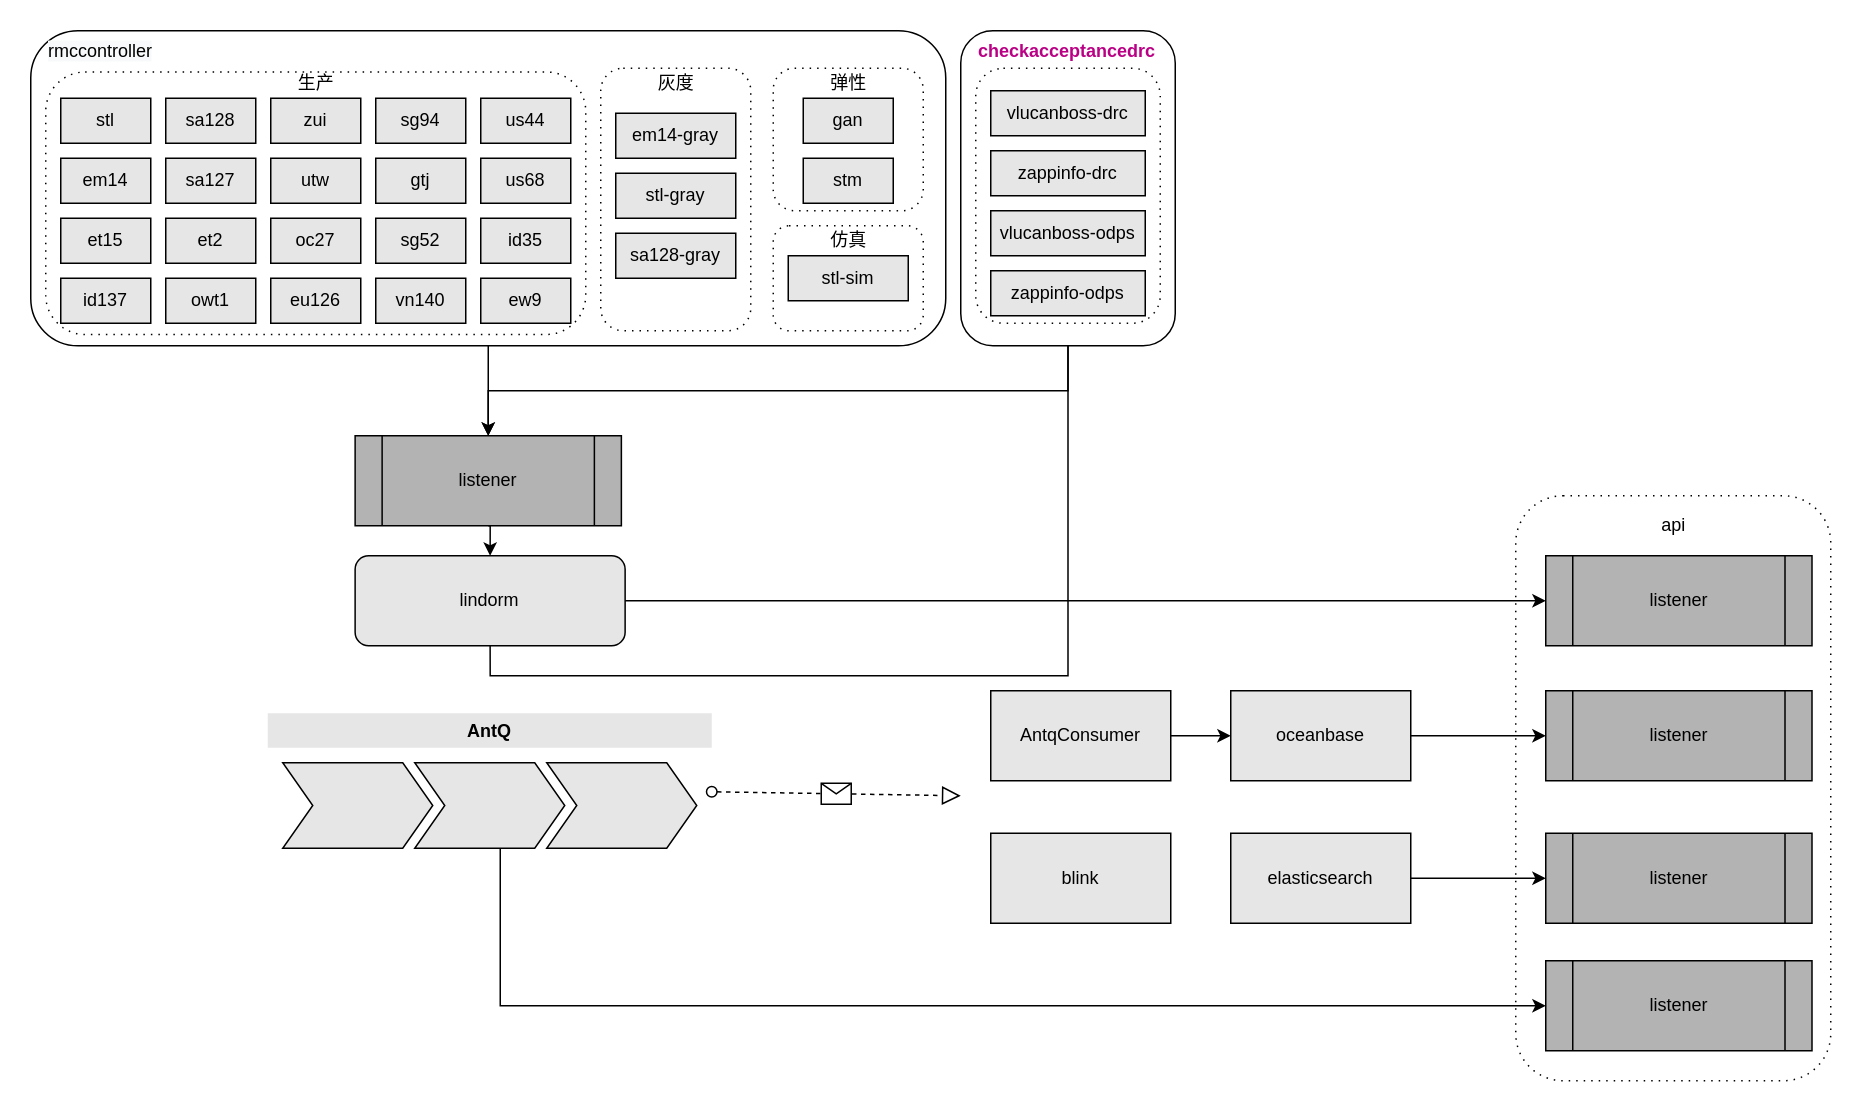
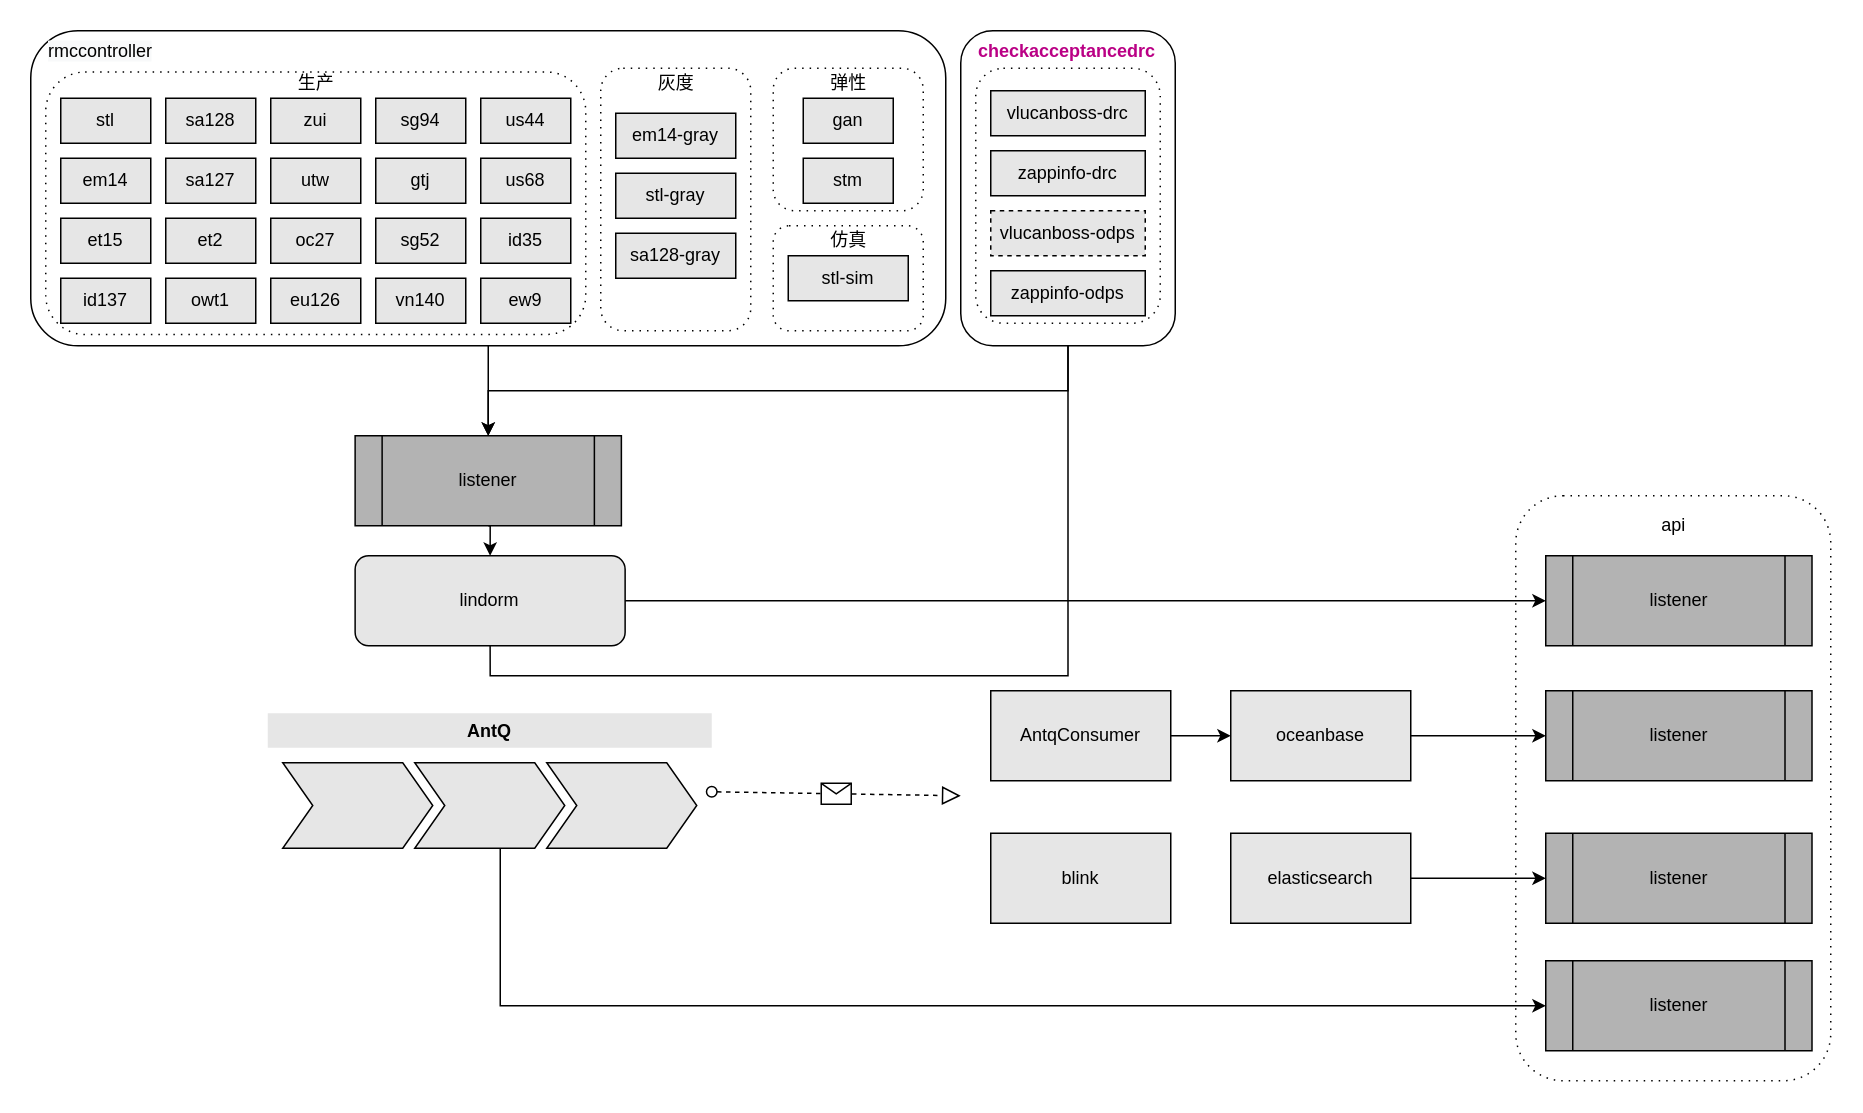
node "vlucanboss-odps": style solid -> dashed
